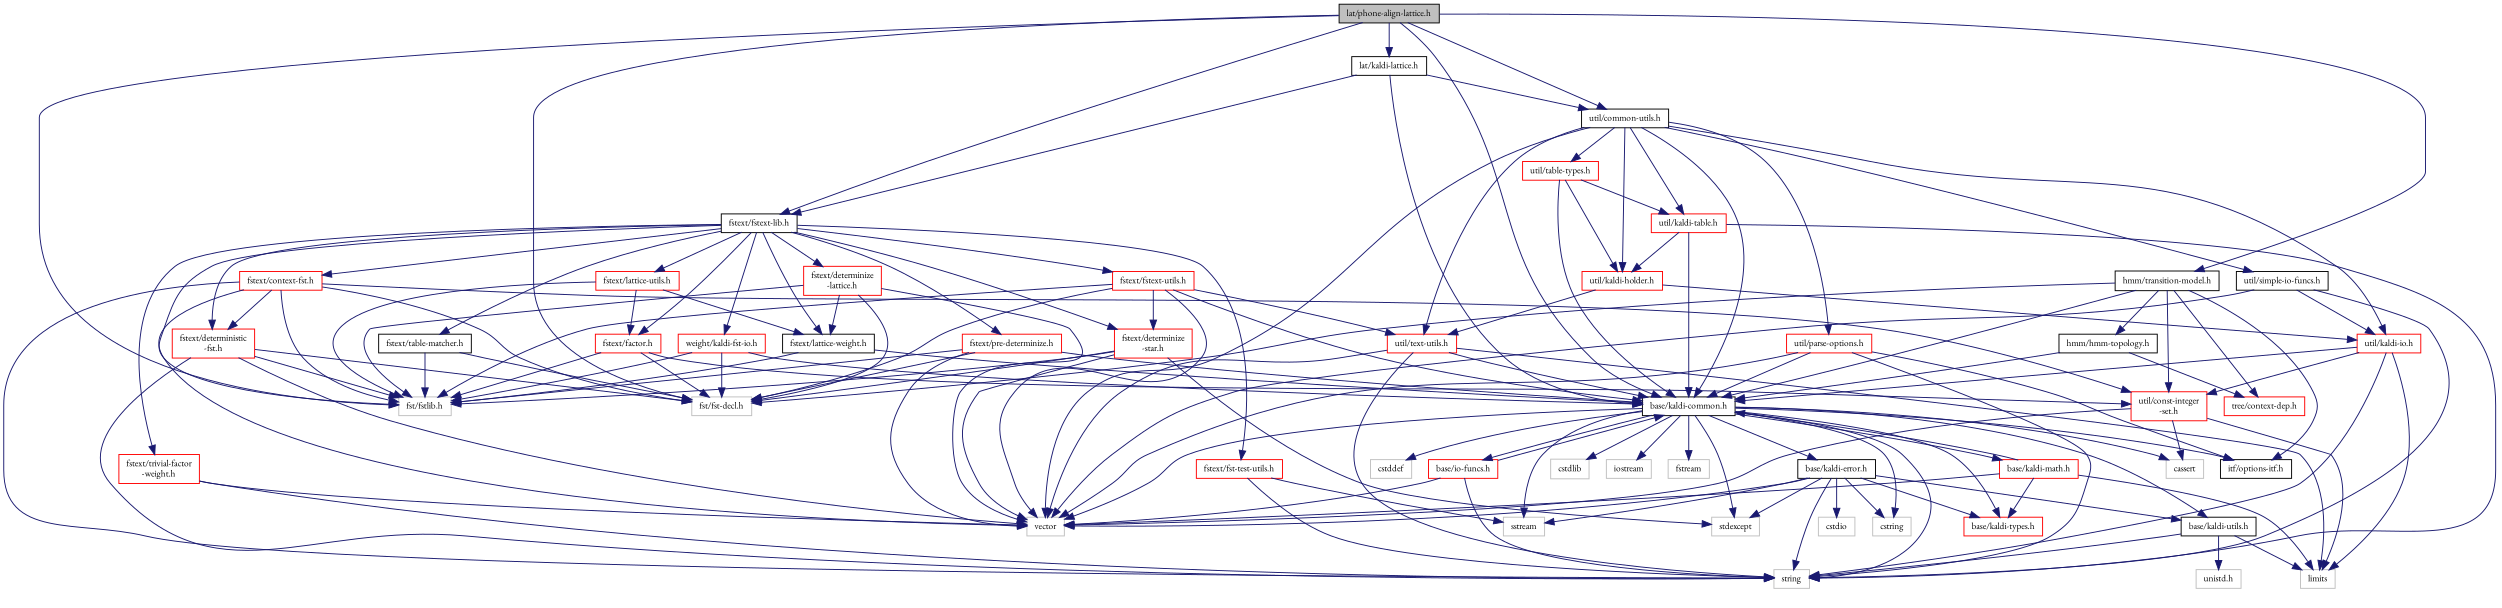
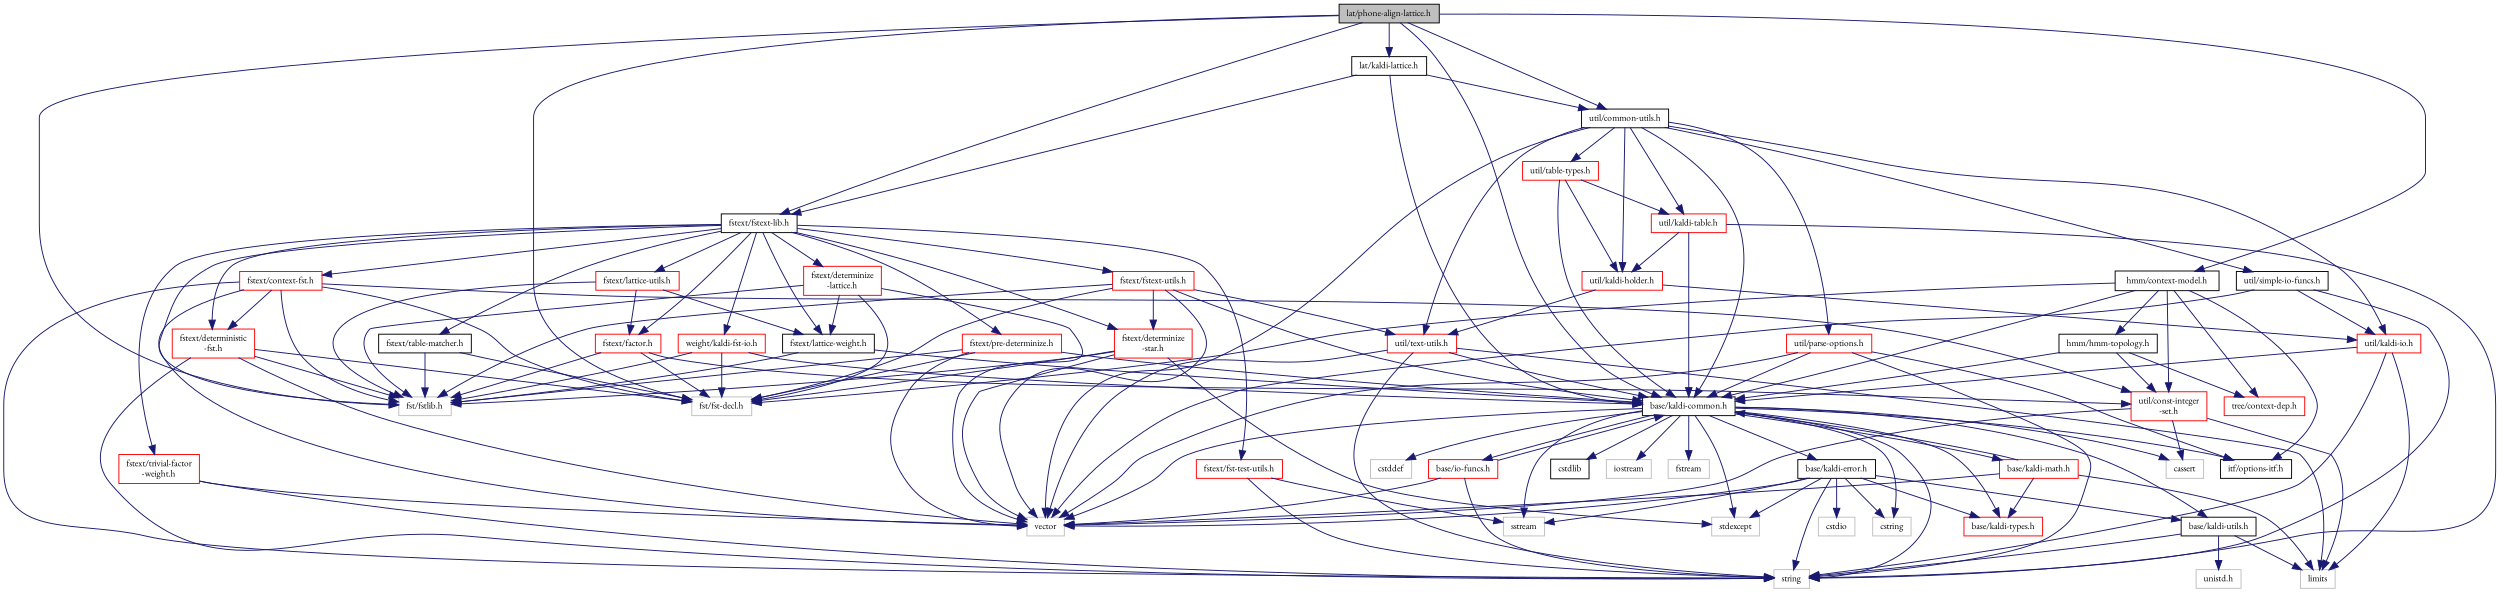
node "hmm/transition-model.h": label "hmm/transition-model.h" -> "hmm/context-model.h"
edge "util/kaldi-io.h" -> "util/const-integer -set.h": now "hmm/hmm-topology.h" -> "util/const-integer -set.h"
node "cstdlib": color grey75 -> black
